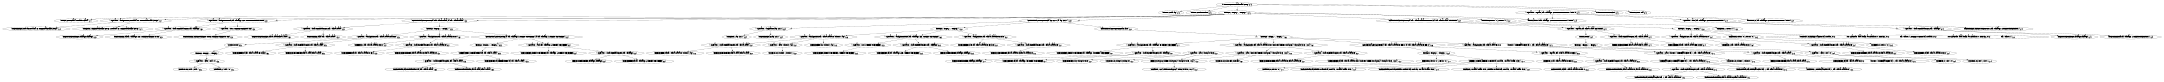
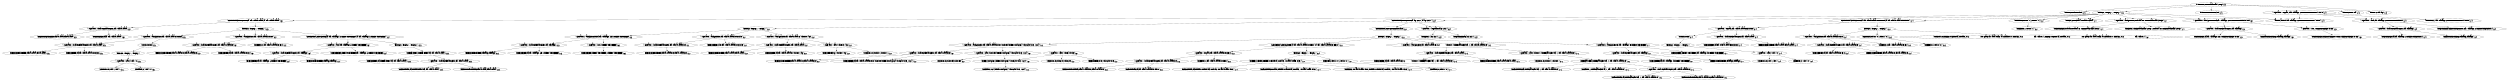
edge "(<operator>.assignment,tif->tif_rawdata = (uint8_t *)bp)" -> "(IDENTIFIER,bp,(uint8_t *)bp)": now "(<operator>.cast,(uint8_t *)bp)" -> "(IDENTIFIER,bp,(uint8_t *)bp)"
